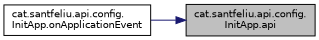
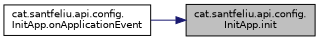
node "cat.santfeliu.api.config. InitApp.api": label "cat.santfeliu.api.config. InitApp.api" -> "cat.santfeliu.api.config. InitApp.init"
